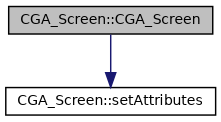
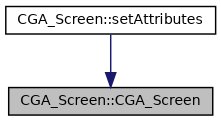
edge "CGA_Screen::CGA_Screen" -> "CGA_Screen::setAttributes": reversed
